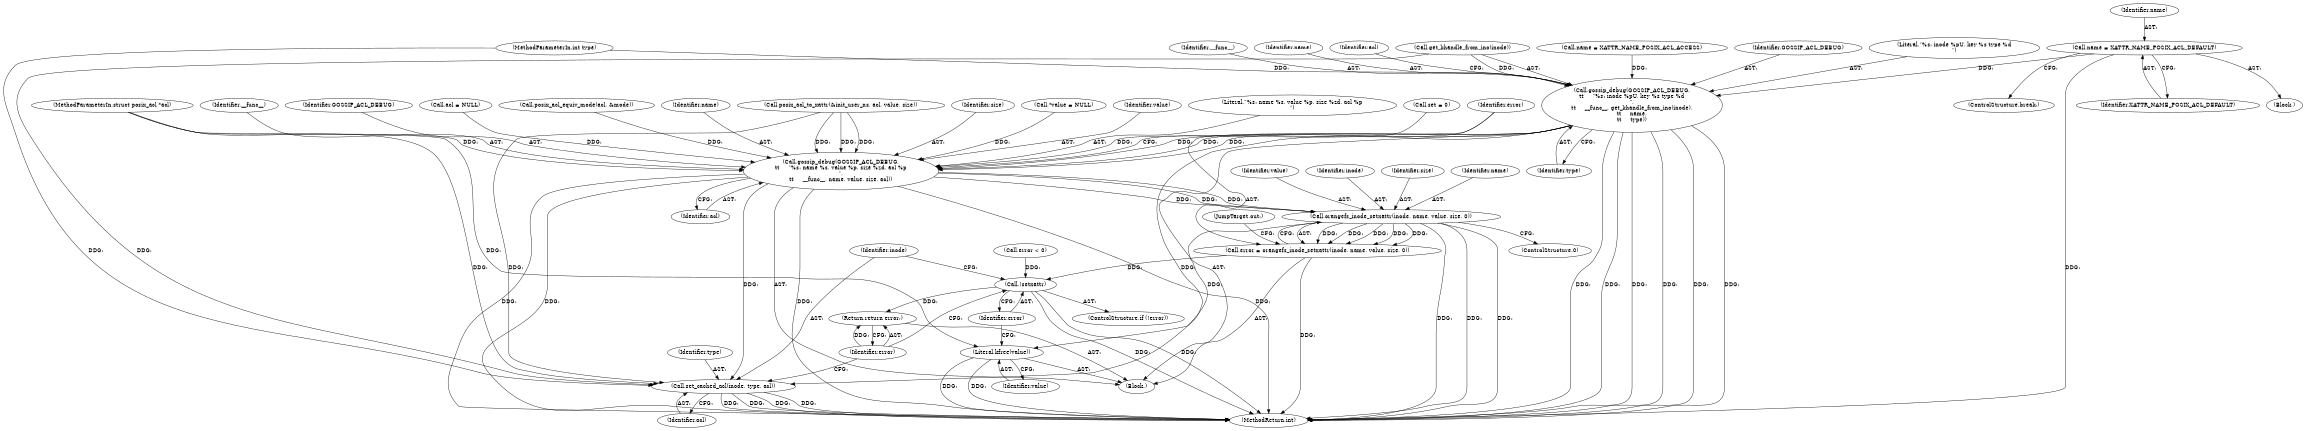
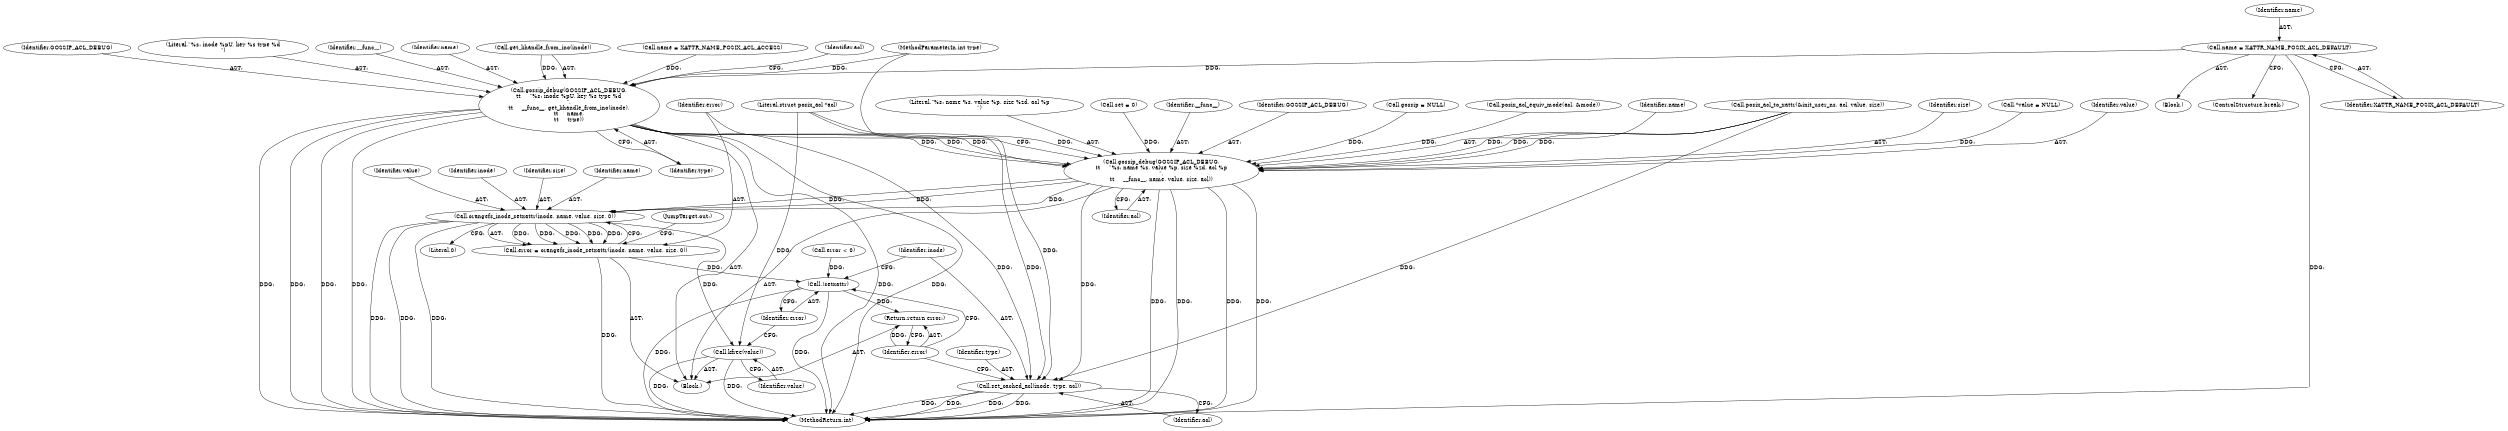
edge "(Call,get_khandle_from_ino(inode))" -> "(Call,set_cached_acl(inode, type, acl))": removed, label "DDG:"
node "(MethodParameterIn,struct posix_acl *acl)": label "(MethodParameterIn,struct posix_acl *acl)" -> "(Literal,struct posix_acl *acl)"
node "(Call,acl = NULL)": label "(Call,acl = NULL)" -> "(Call,gossip = NULL)"
node "(ControlStructure,0)": label "(ControlStructure,0)" -> "(Literal,0)"
node "(ControlStructure,if (!error))": removed
node "(Literal,kfree(value))": label "(Literal,kfree(value))" -> "(Call,kfree(value))"
